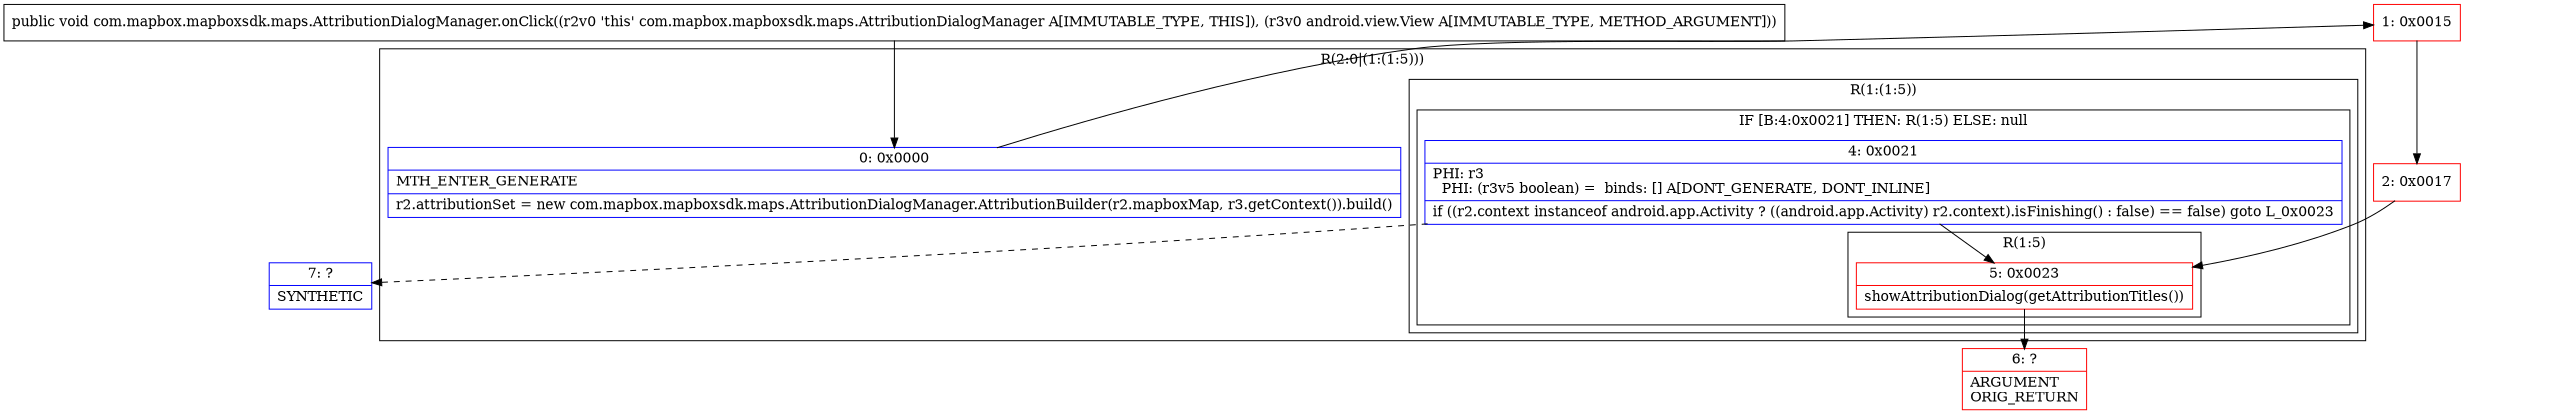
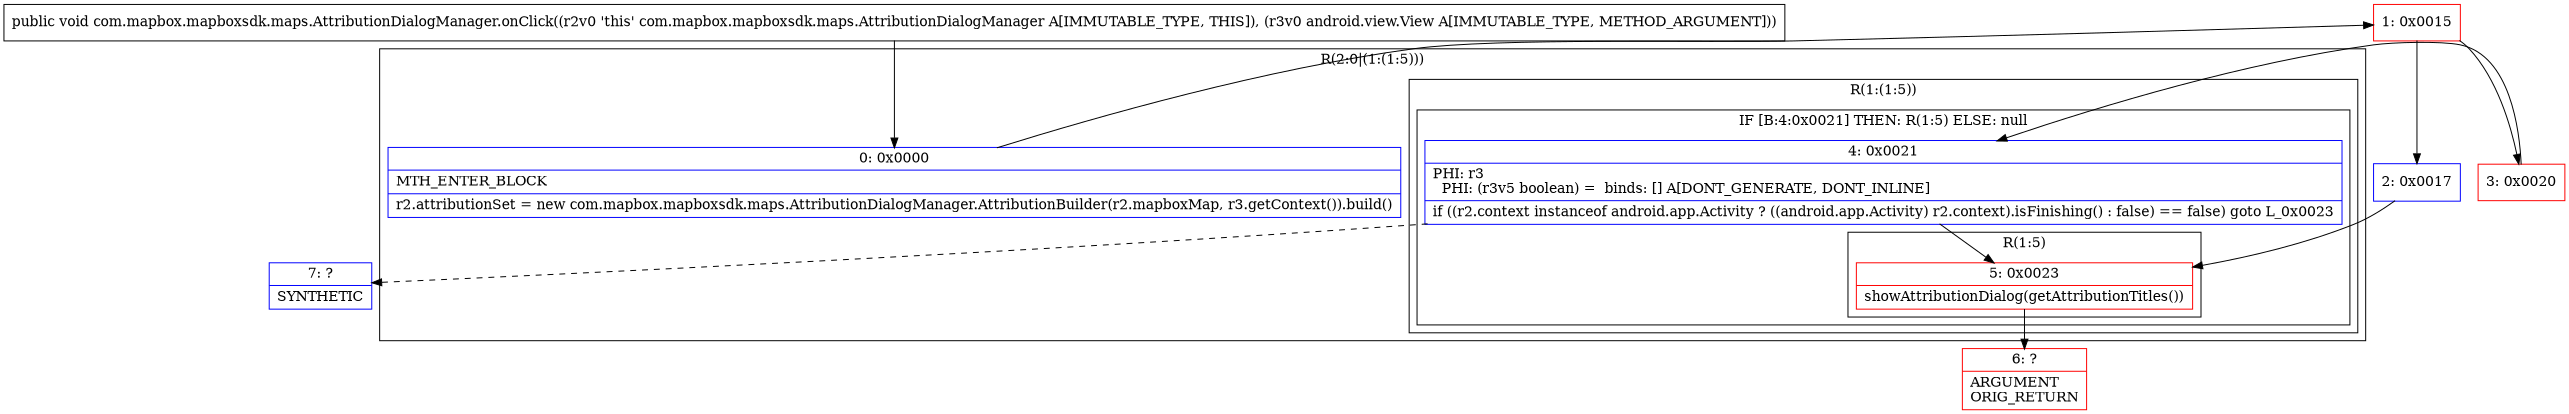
node "0: 0x0000": text "MTH_ENTER_GENERATE" -> "MTH_ENTER_BLOCK"
node "2: 0x0017": color red -> blue
node "3: 0x0020": added
